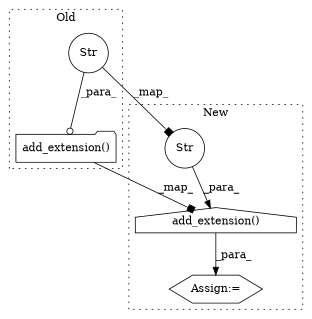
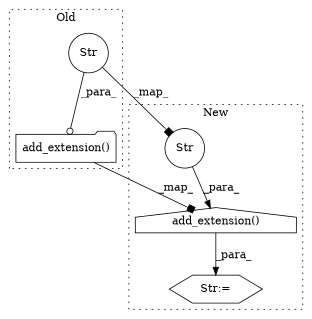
node "Assign:=": label "Assign:=" -> "Str:="
